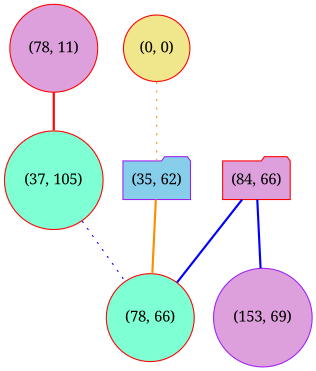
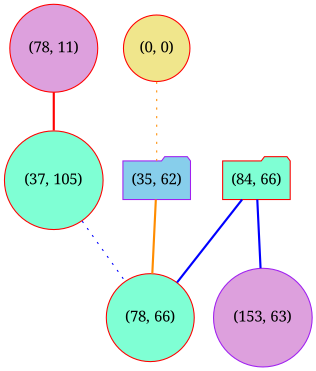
node "(84, 66)": fillcolor plum -> aquamarine
node "(153, 69)": label "(153, 69)" -> "(153, 63)"
